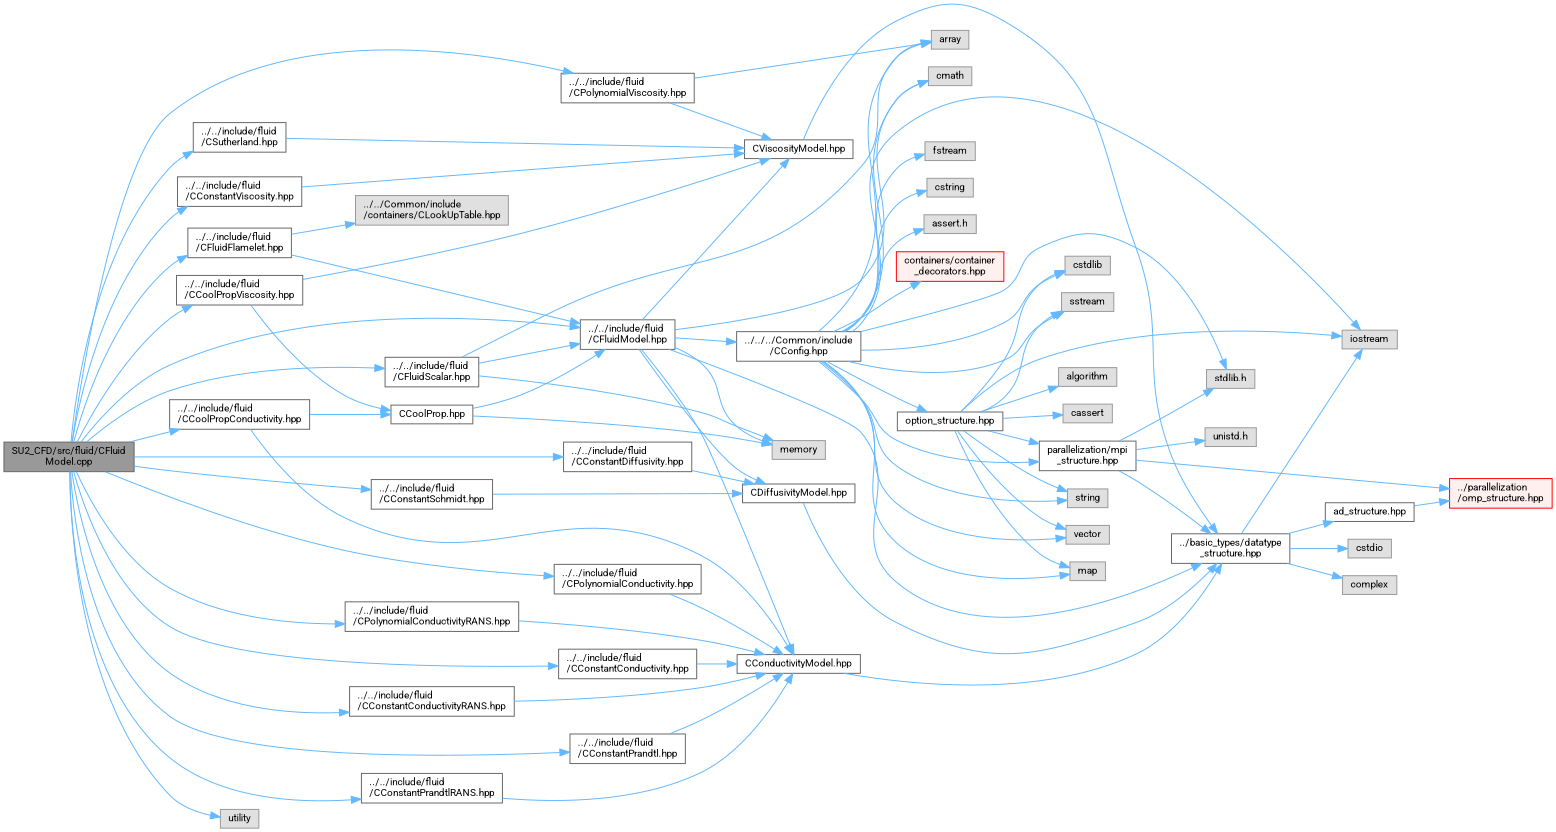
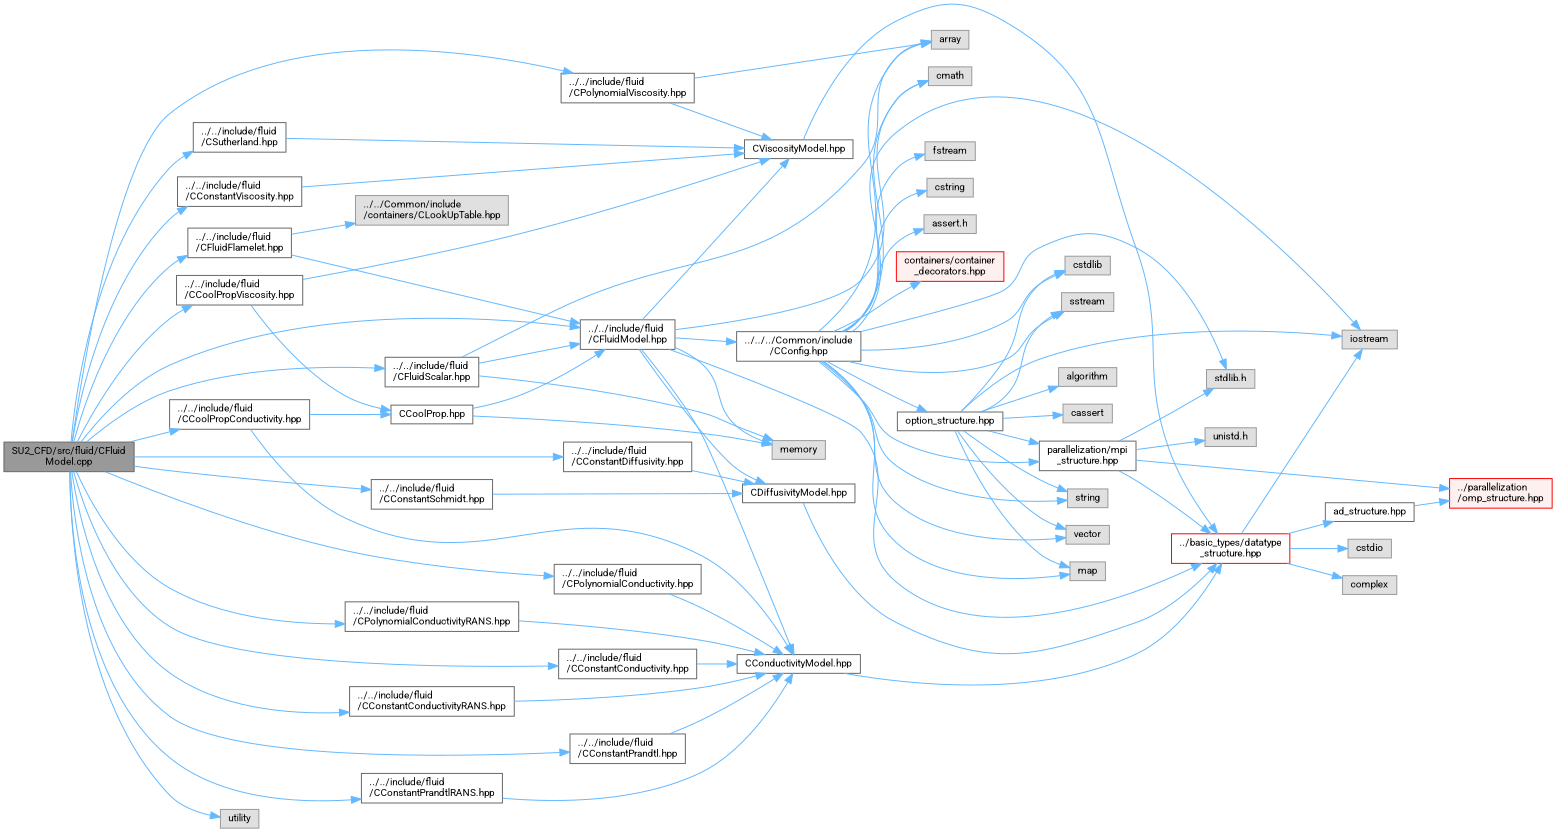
node "../basic_types/datatype _structure.hpp": color grey40 -> red
